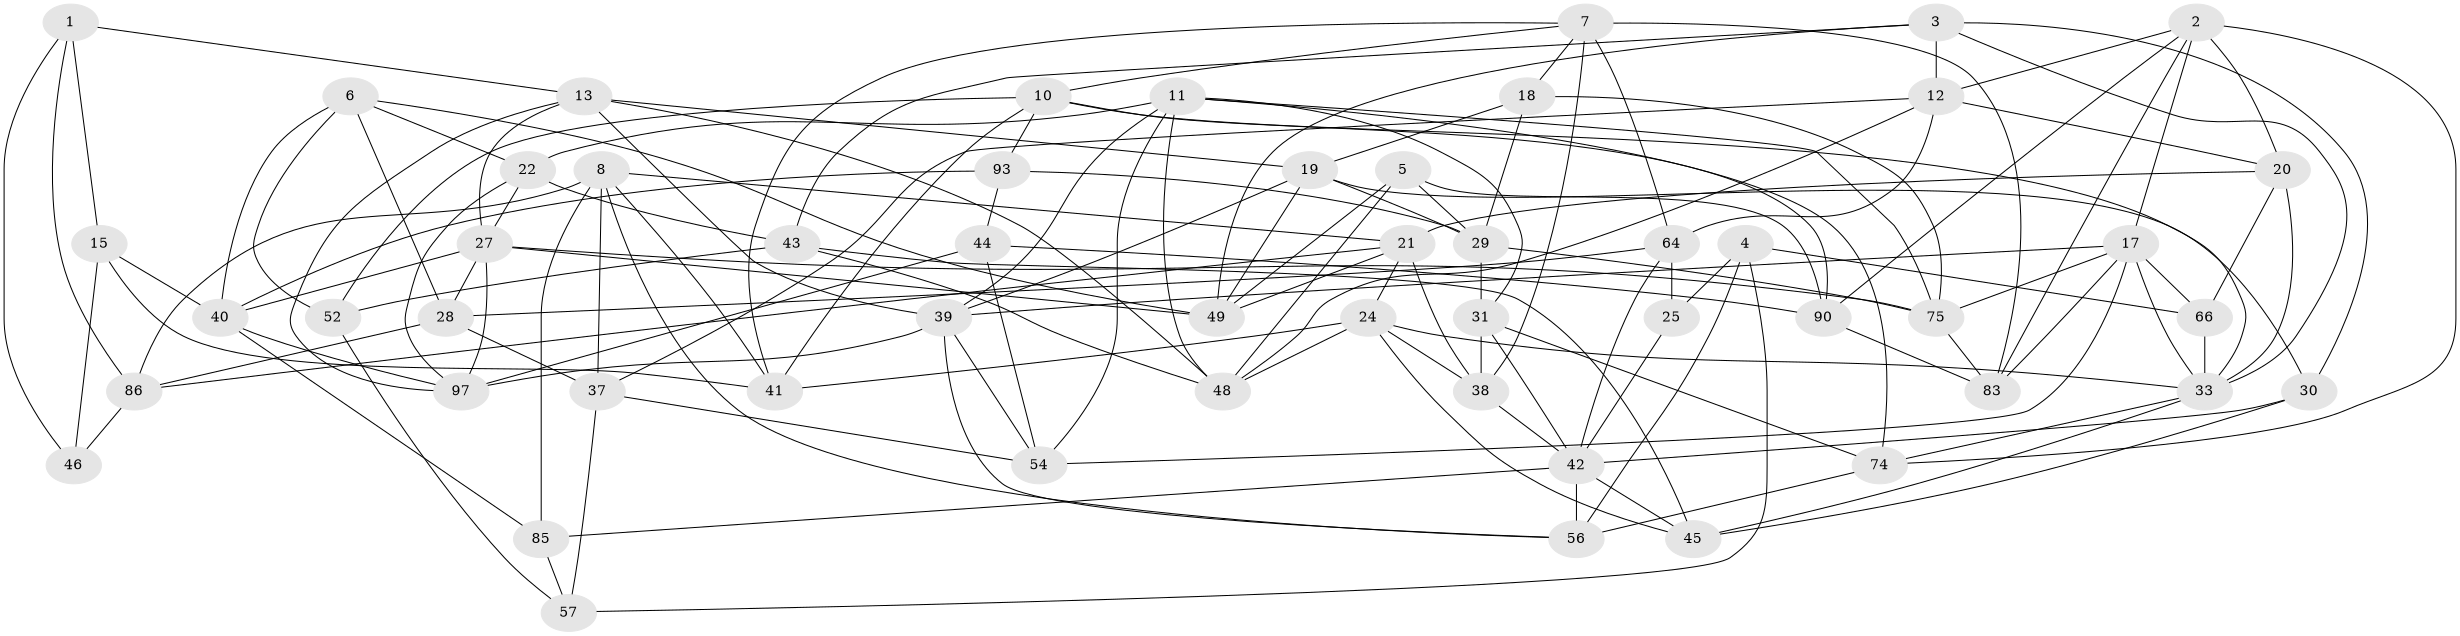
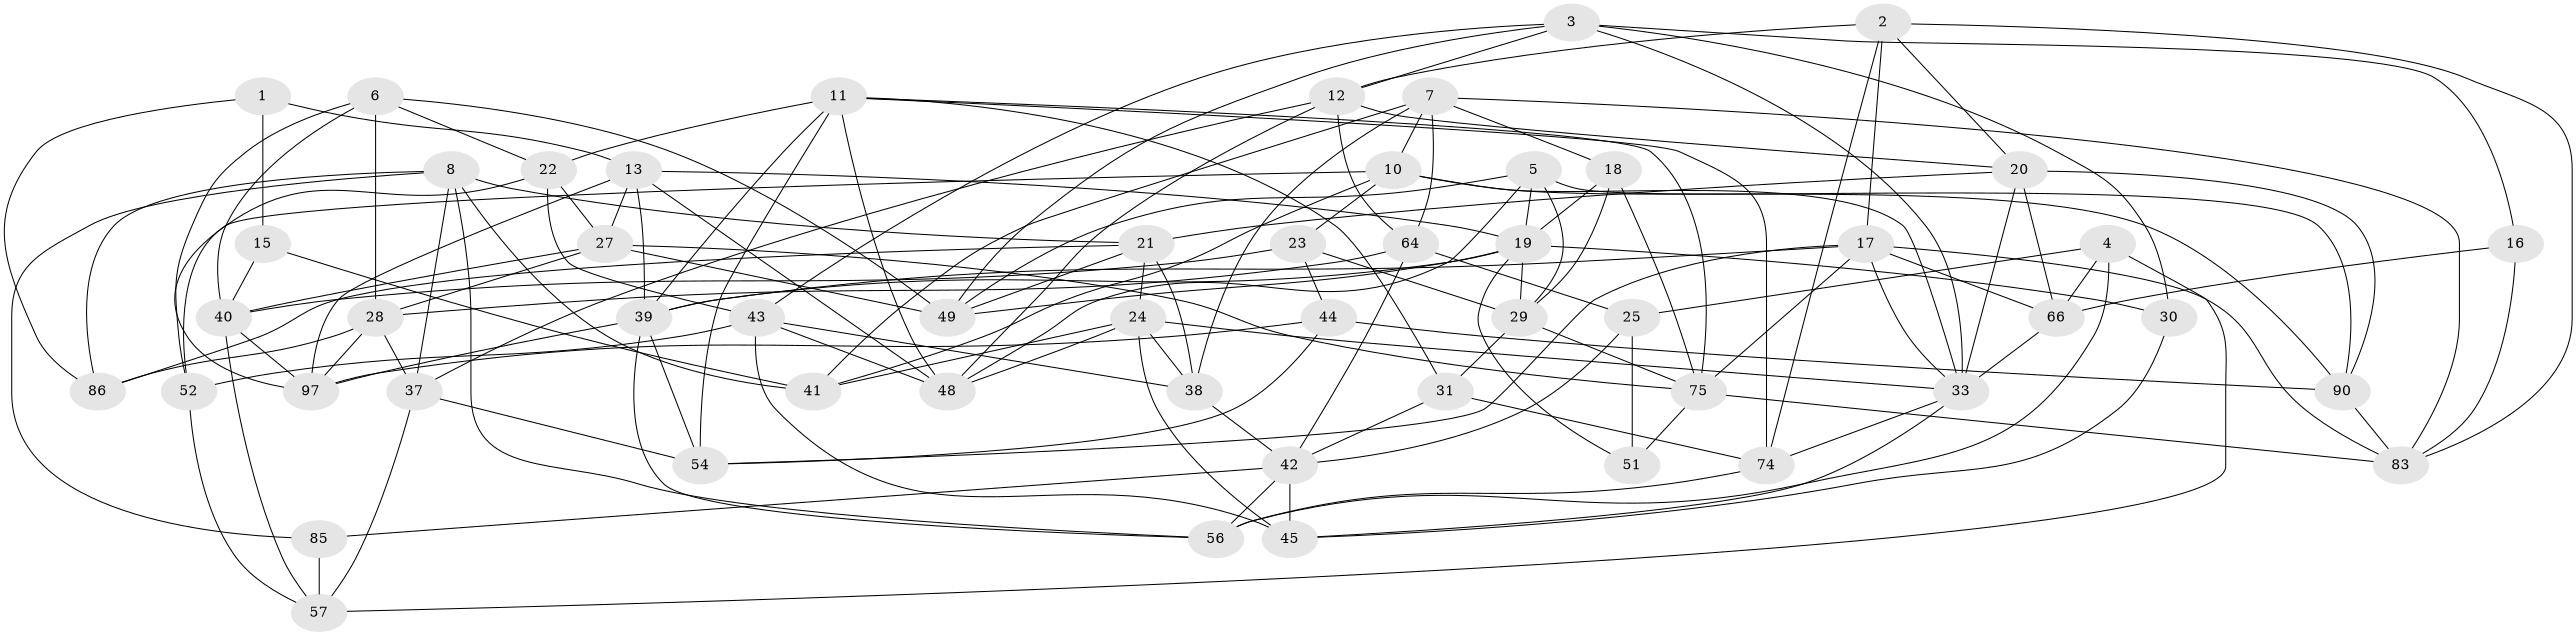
edge "2" -- "90": now "20" -- "90"
node "93": label "93" -> "23"
edge "5" -- "19": added
node "16": added
edge "27" -- "97": now "28" -- "97"
edge "31" -- "38": now "43" -- "38"
edge "40" -- "85": now "40" -- "57"
edge "30" -- "42": removed
node "46": removed
node "51": added
